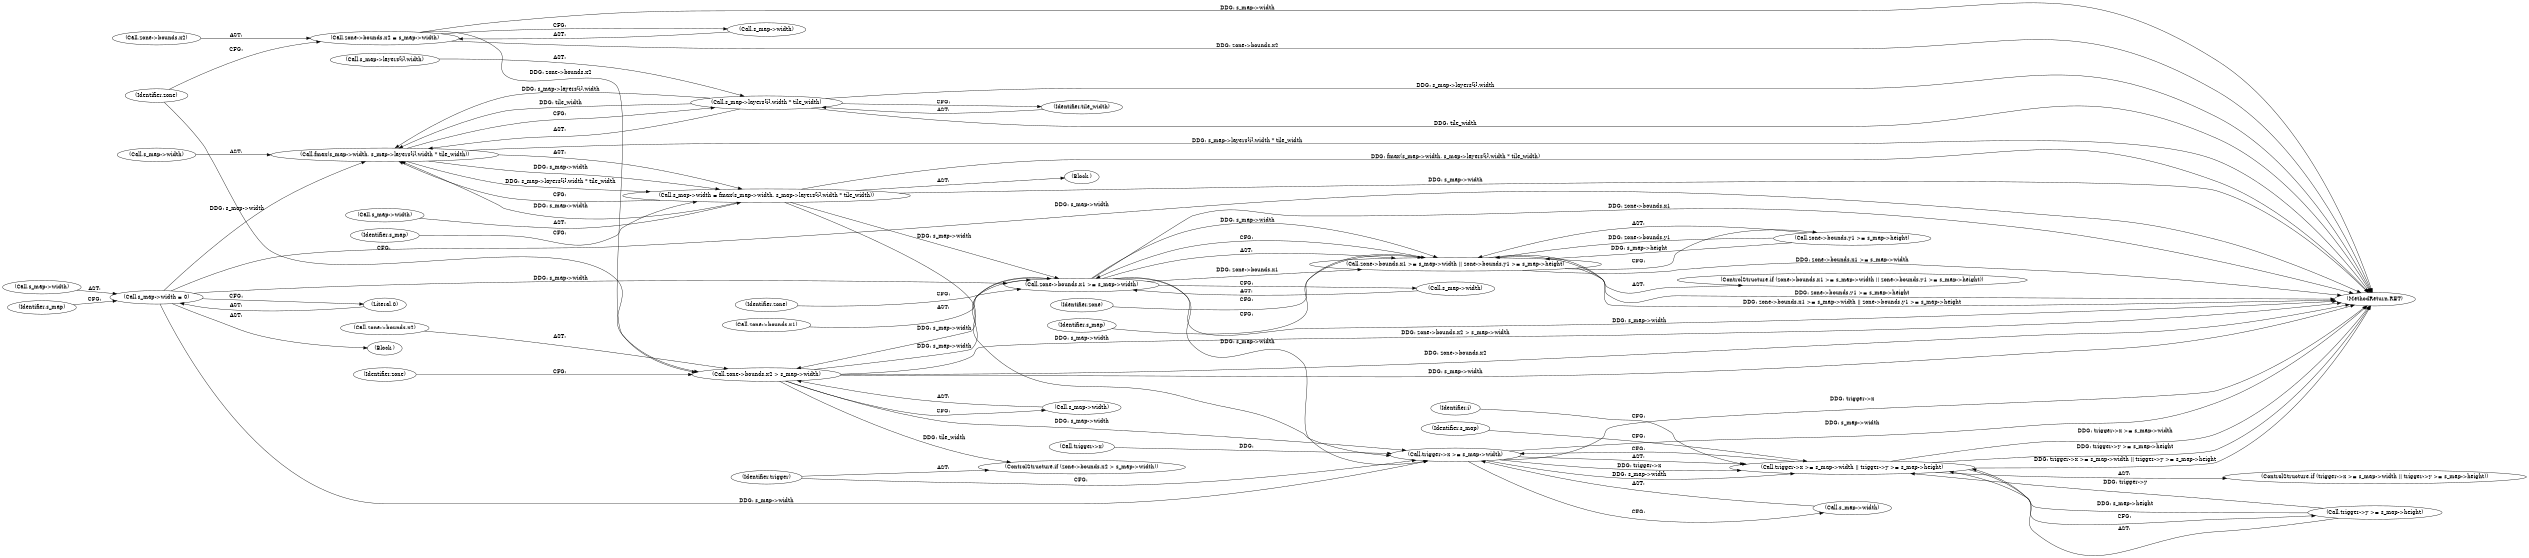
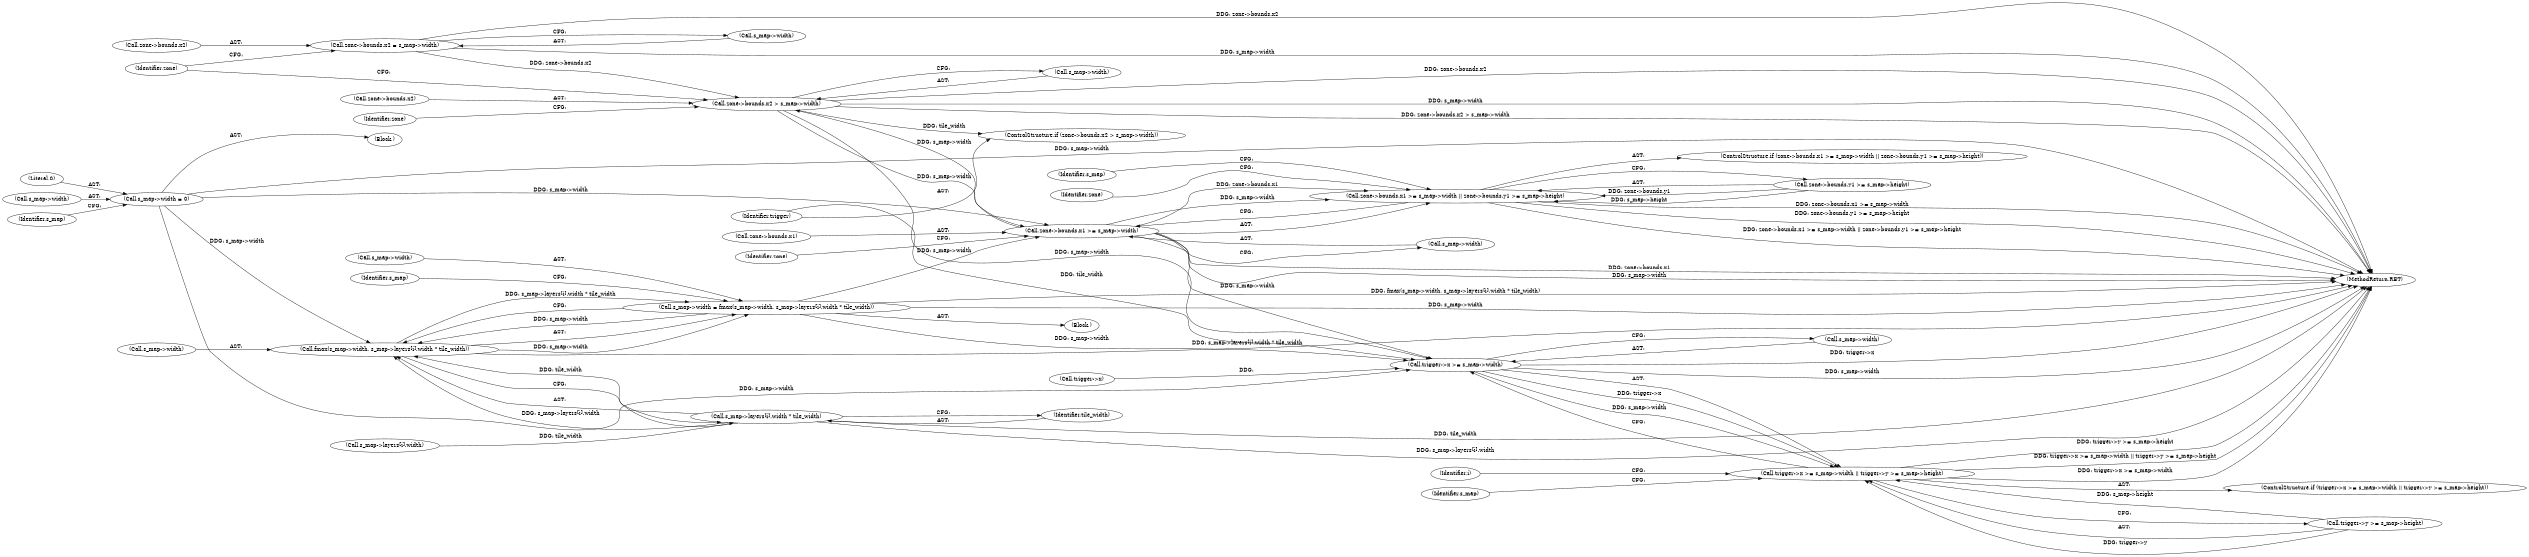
edge "(Call,s_map->layers[i].width)" -> "(Call,s_map->layers[i].width * tile_width)": label "AST: " -> "DDG: tile_width"
edge "(Call,s_map->width = 0)" -> "(Literal,0)": removed, label "CFG:"
edge "(Identifier,trigger)" -> "(Call,trigger->x >= s_map->width)": label "CFG: " -> "DDG: tile_width"
